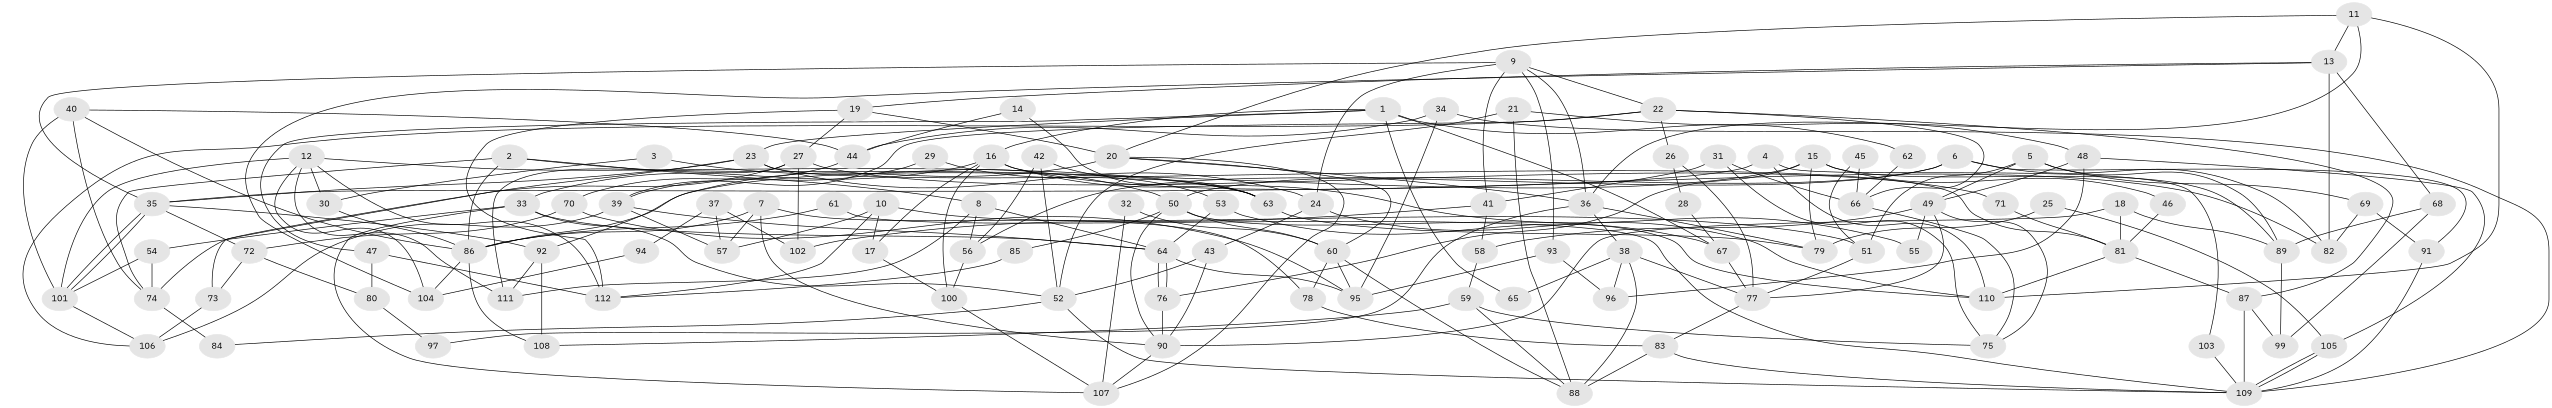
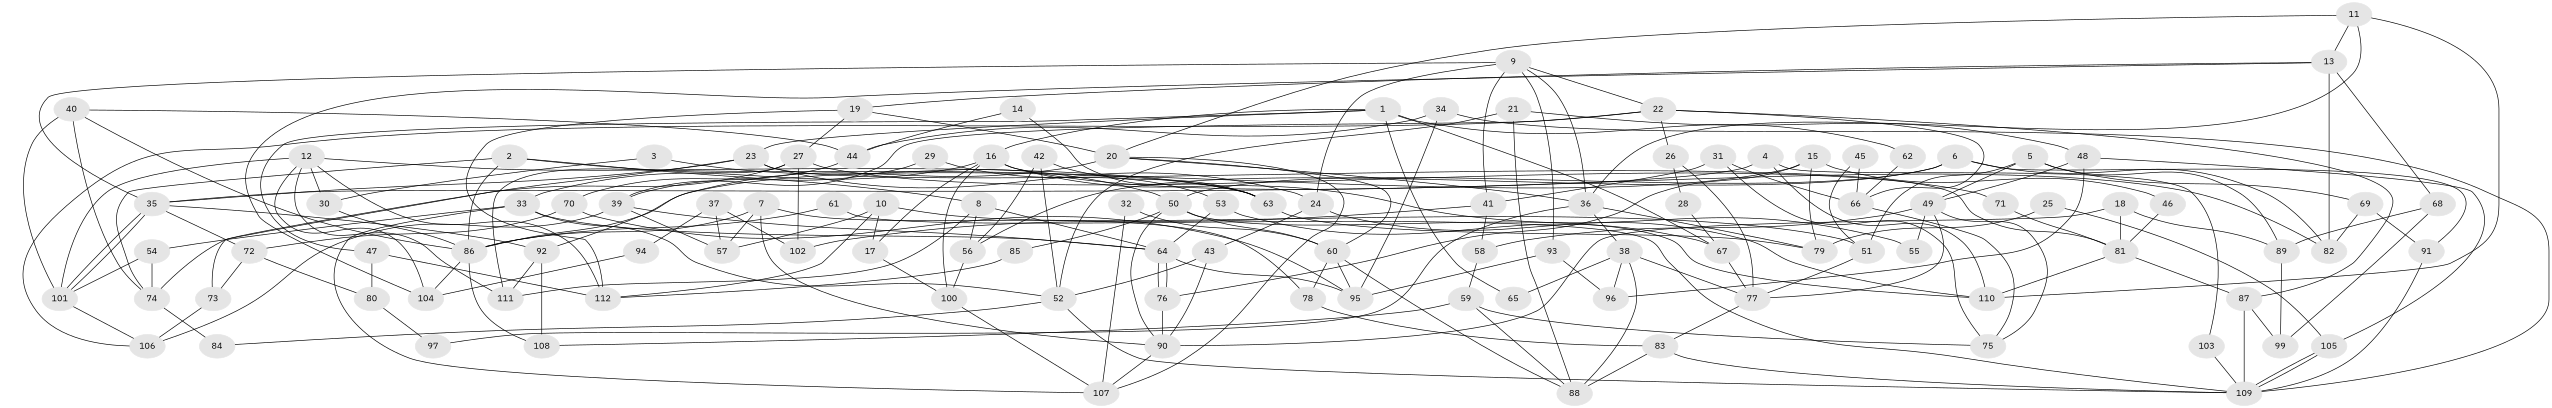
edge "15" -- "89": removed
